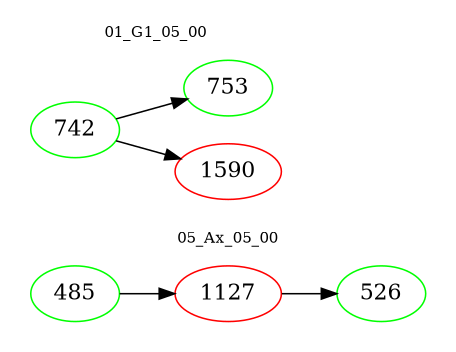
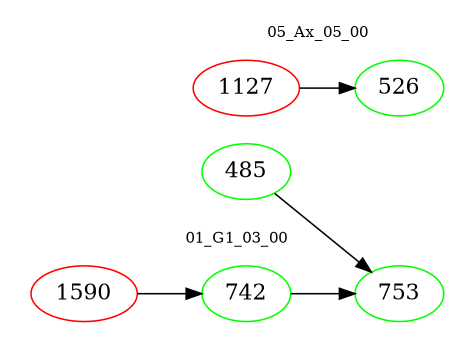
cluster "01_G1_05_00": label "01_G1_05_00" -> "01_G1_03_00"
edge "742" -> "1590": reversed
edge "485" -> "1127": now "485" -> "753"
